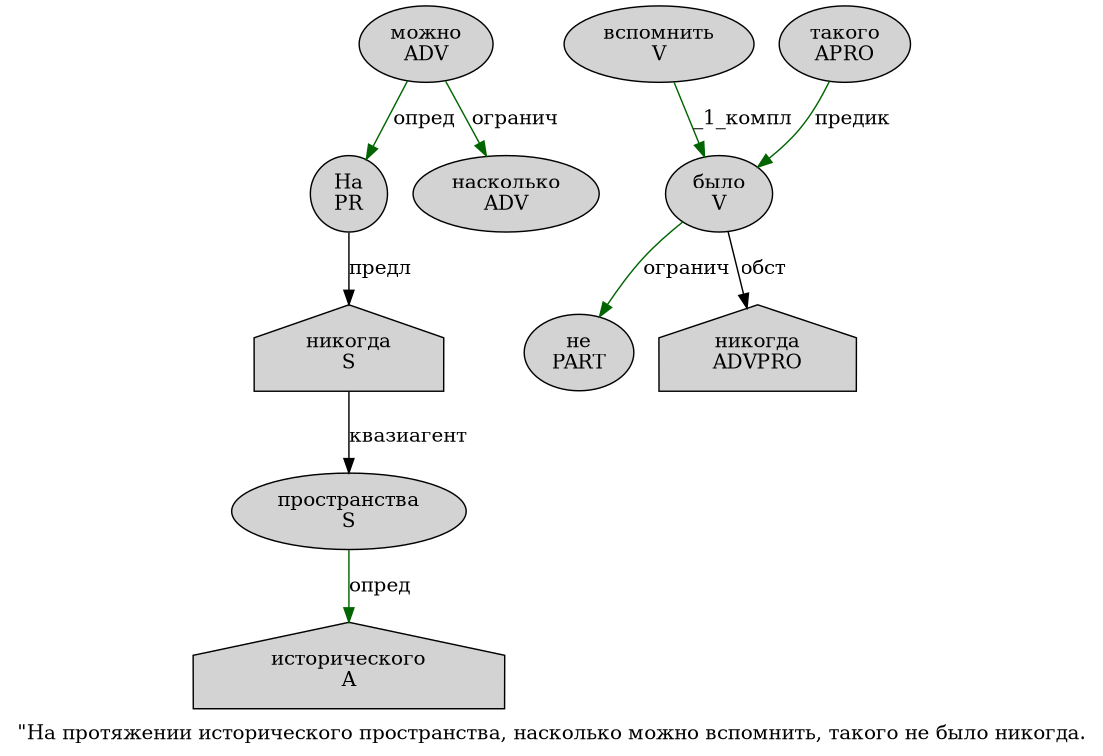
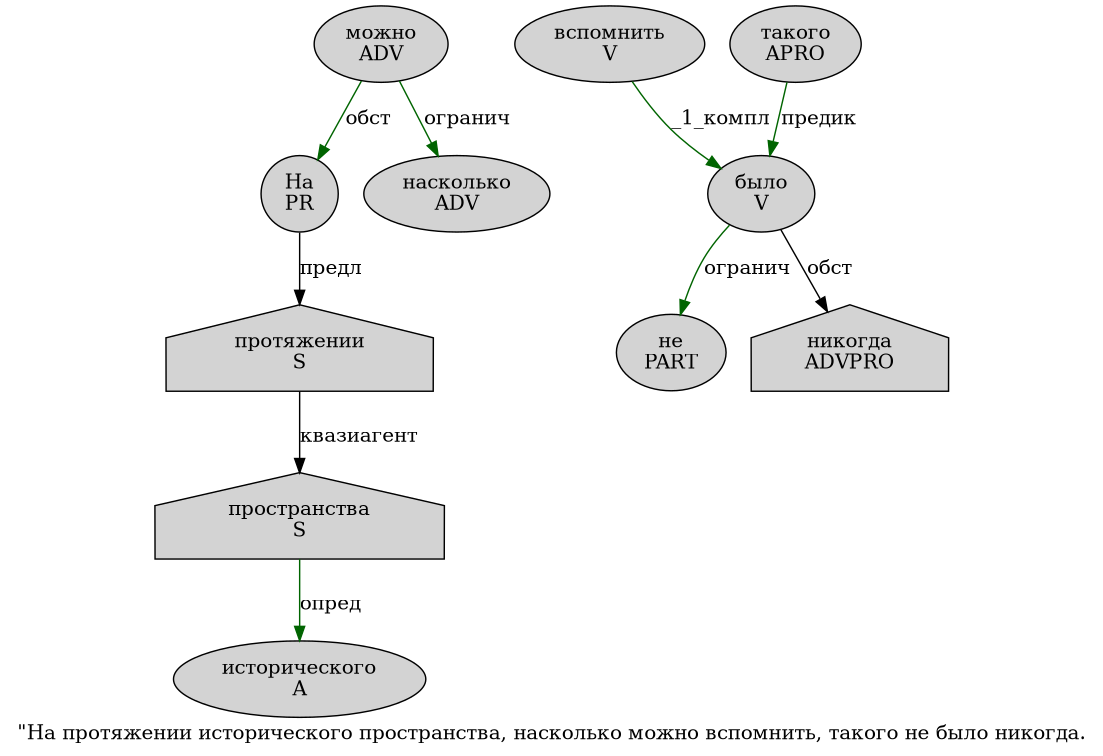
edge "можно ADV" -> "На PR": label "опред" -> "обст"
node "никогда S": label "никогда S" -> "протяжении S"
node "пространства S": shape ellipse -> house
node "исторического A": shape house -> ellipse
